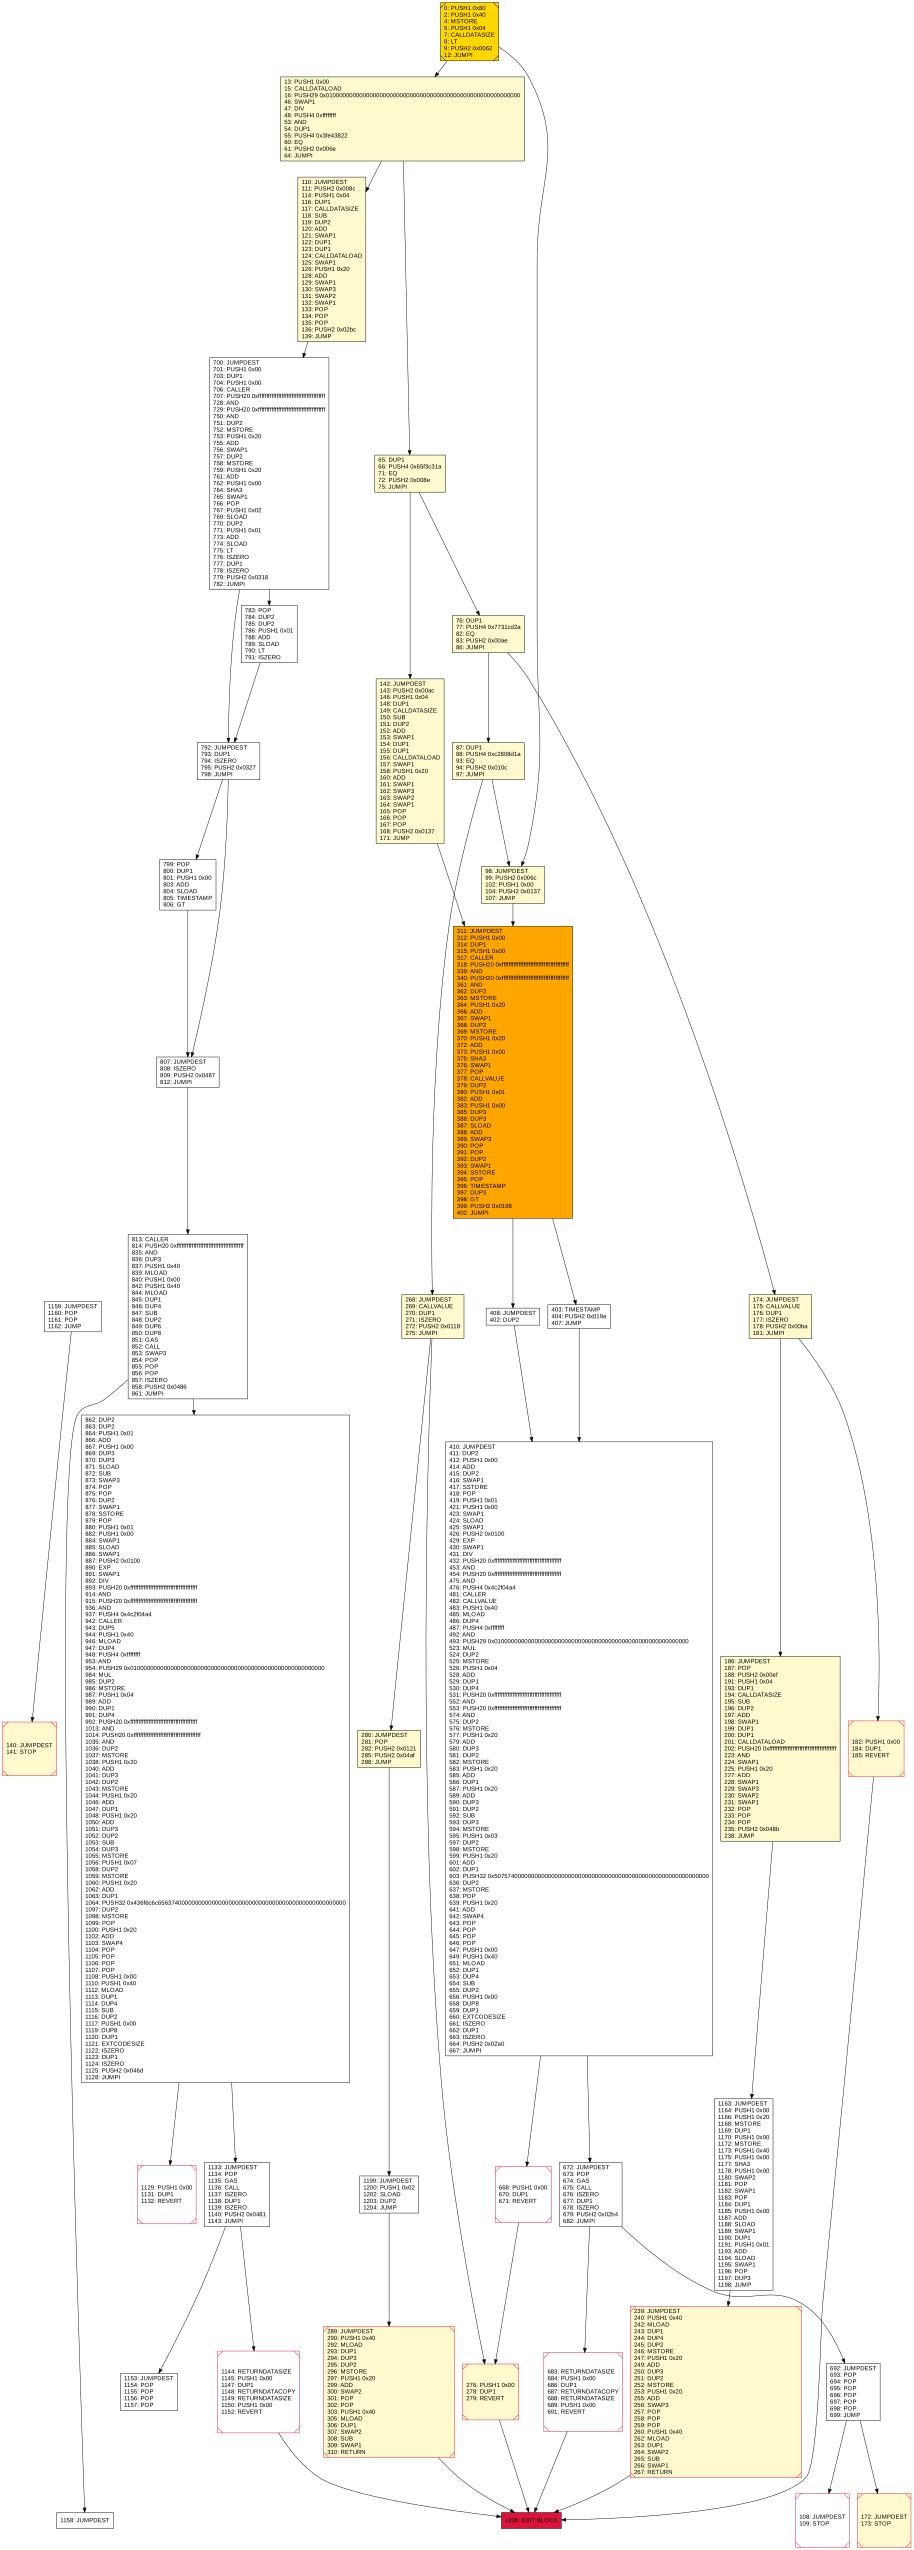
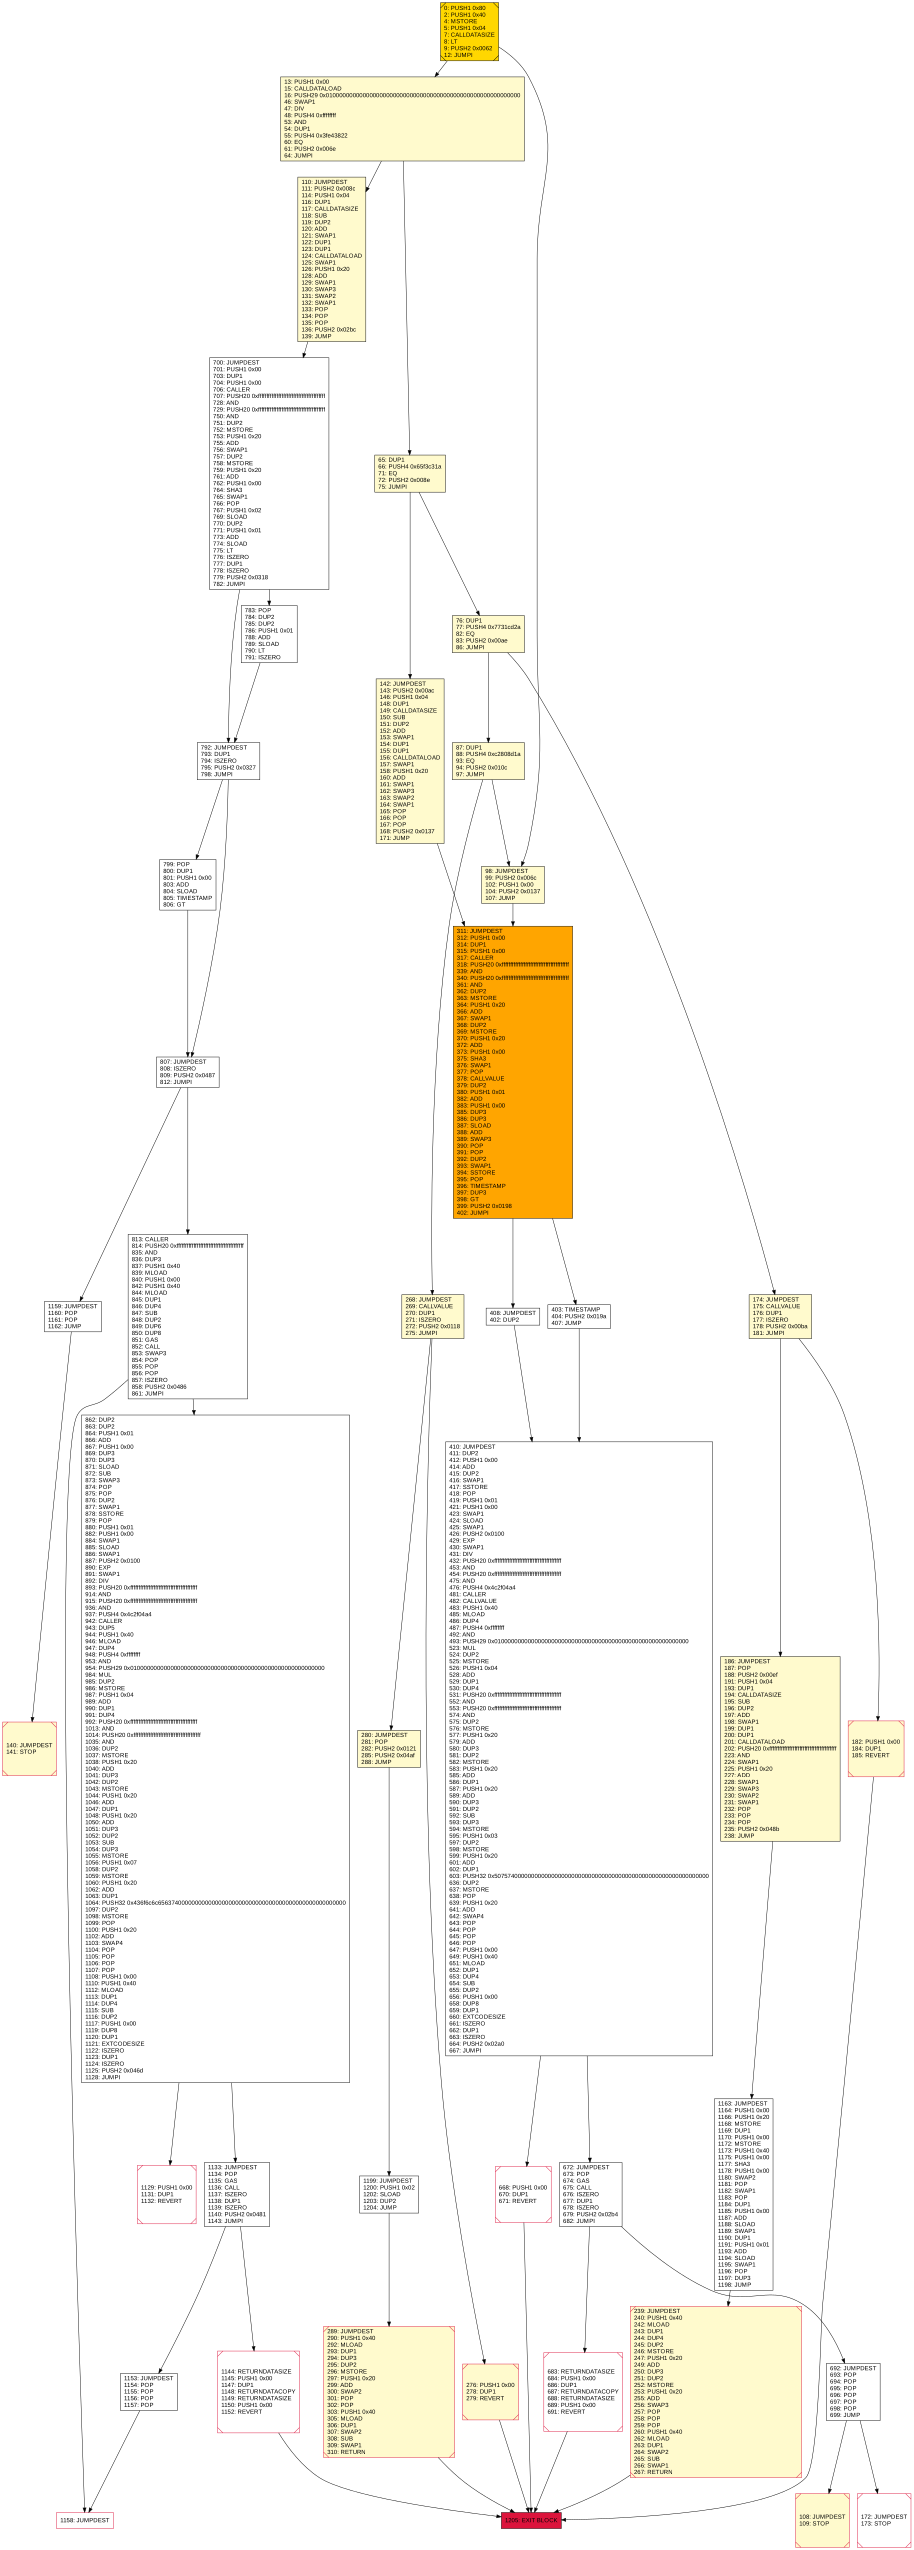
edge "807: JUMPDEST 808: ISZERO 809: PUSH2 0x0487 812: JUMPI" -> "1159: JUMPDEST 1160: POP 1161: POP 1162: JUMP": added
edge "668: PUSH1 0x00 670: DUP1 671: REVERT" -> "276: PUSH1 0x00 278: DUP1 279: REVERT": now "668: PUSH1 0x00 670: DUP1 671: REVERT" -> "1205: EXIT BLOCK"
edge "1153: JUMPDEST 1154: POP 1155: POP 1156: POP 1157: POP" -> "1158: JUMPDEST": added
node "1158: JUMPDEST": color black -> crimson
node "108: JUMPDEST 109: STOP": fillcolor white -> lemonchiffon
node "172: JUMPDEST 173: STOP": fillcolor lemonchiffon -> white
